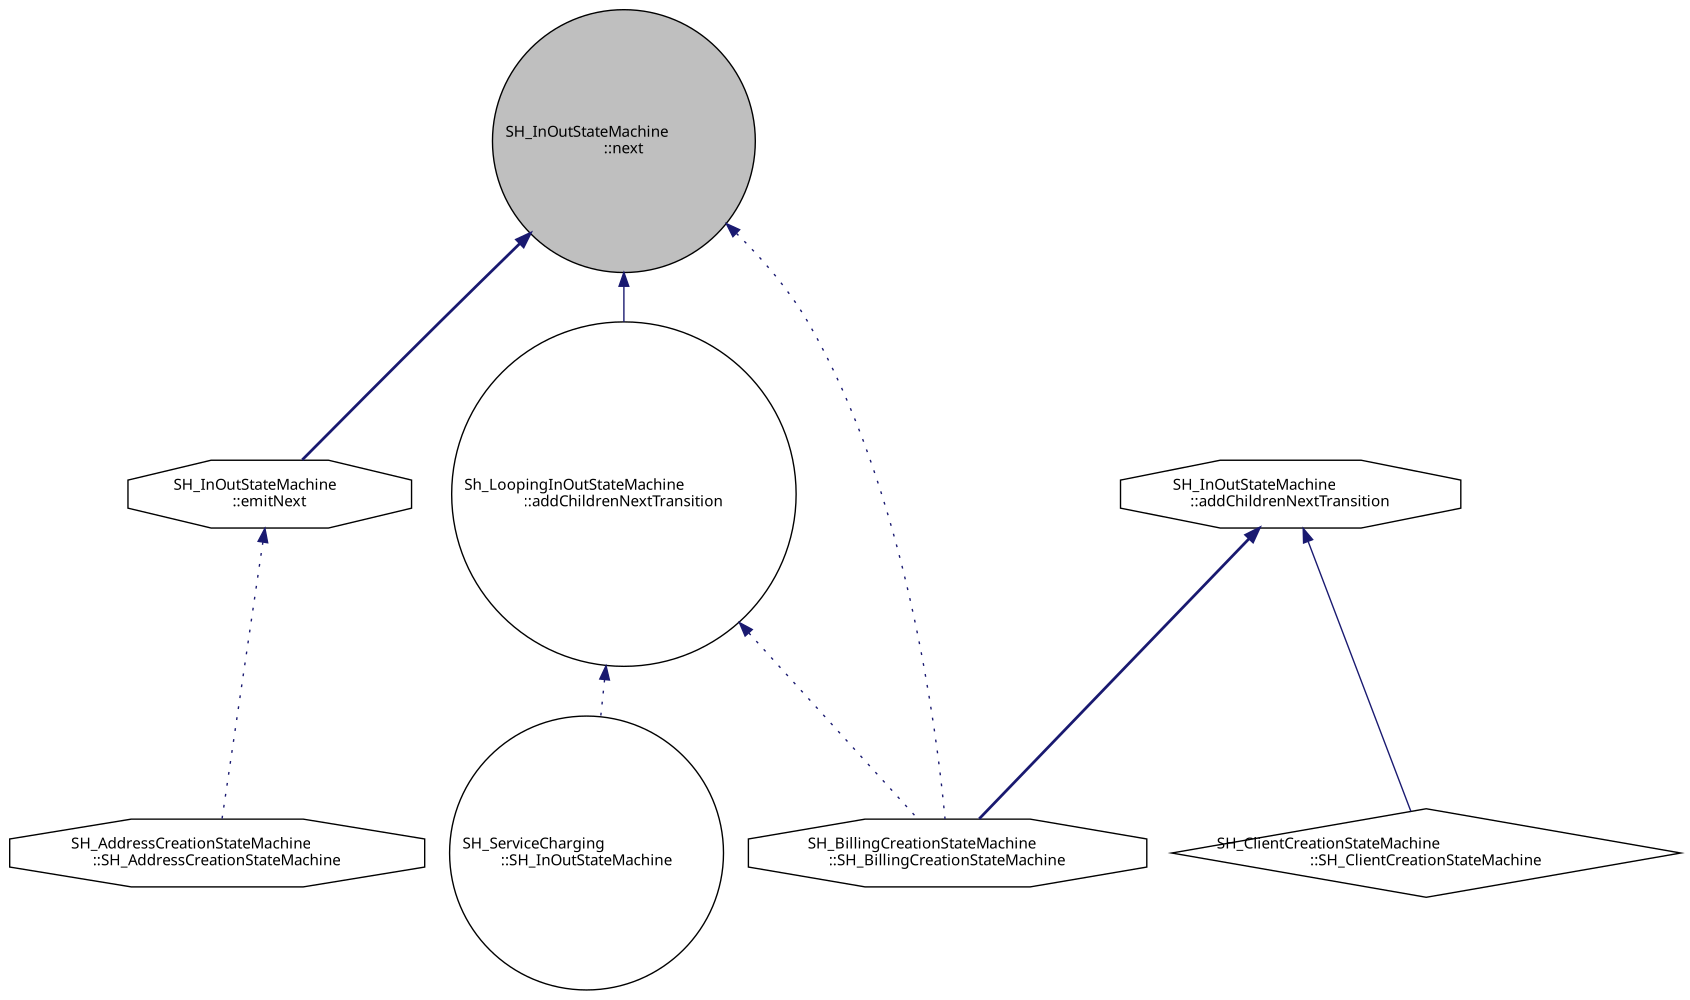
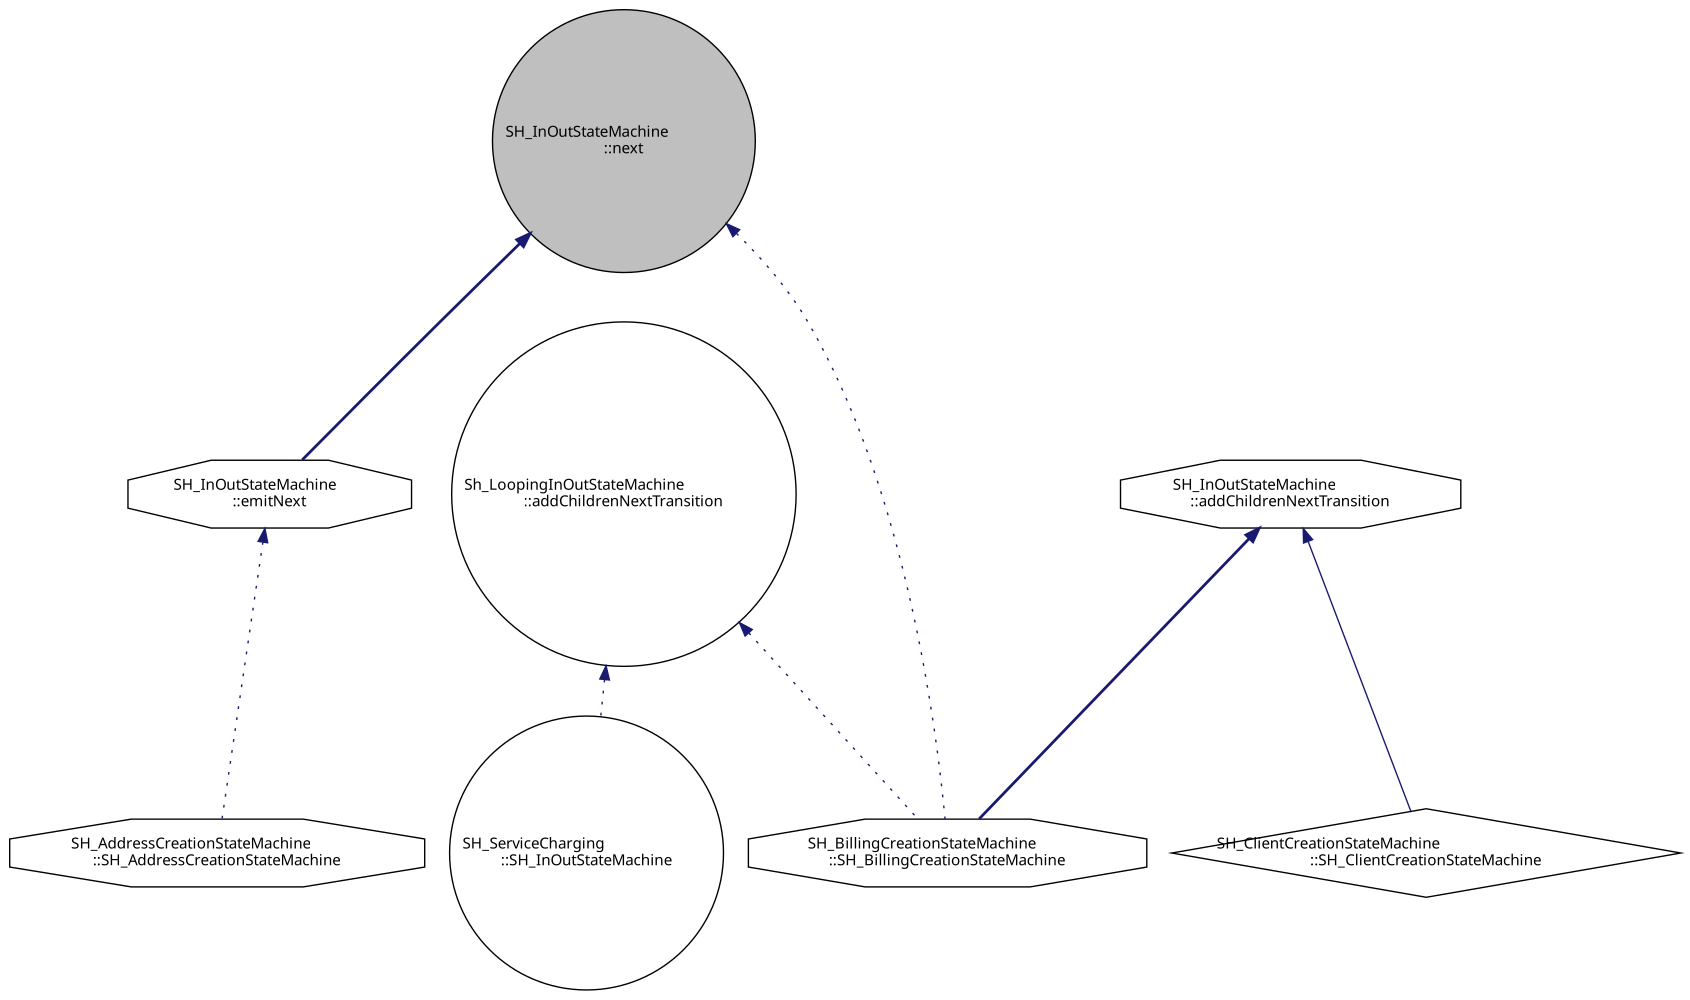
edge "Sh_LoopingInOutStateMachine ::addChildrenNextTransition" -> "SH_InOutStateMachine ::next": removed
